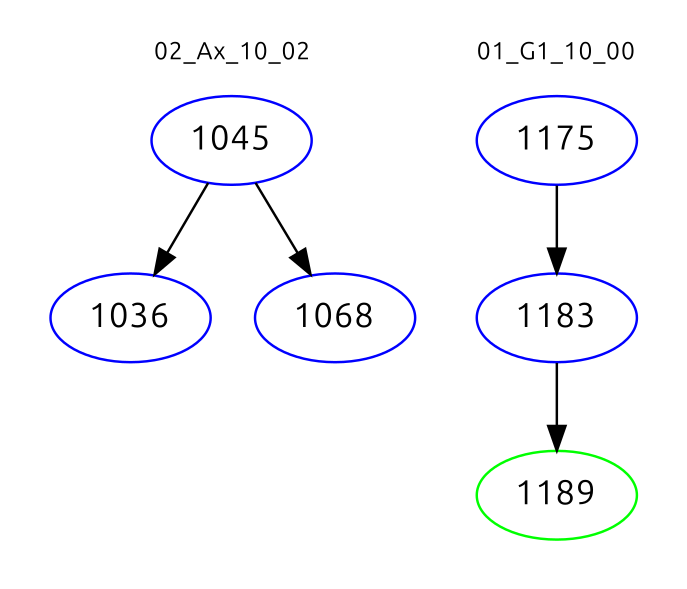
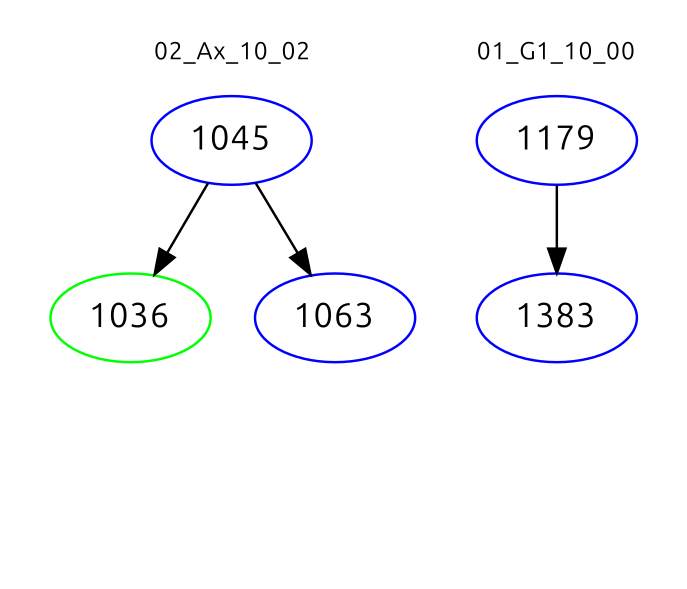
node "1175": label "1175" -> "1179"
node "1036": color blue -> green
node "1068": label "1068" -> "1063"
node "1183": label "1183" -> "1383"
node "1189": removed
